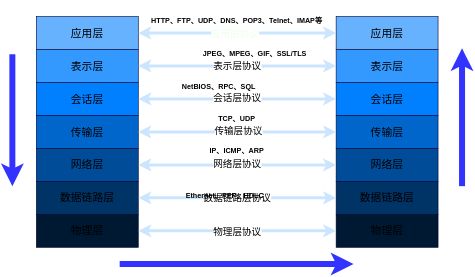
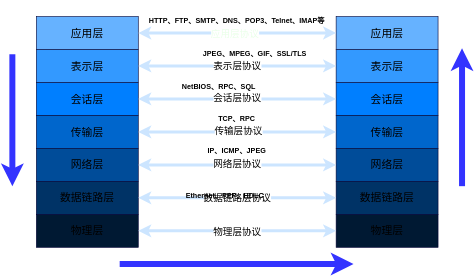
node "HTTP、FTP、UDP、DNS、POP3、Telnet、IMAP等": label "HTTP、FTP、UDP、DNS、POP3、Telnet、IMAP等" -> "HTTP、FTP、SMTP、DNS、POP3、Telnet、IMAP等"
node "TCP、UDP": label "TCP、UDP" -> "TCP、RPC"
node "IP、ICMP、ARP": label "IP、ICMP、ARP" -> "IP、ICMP、JPEG"
